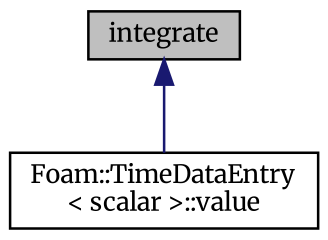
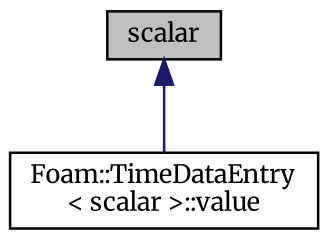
node "integrate": label "integrate" -> "scalar"
